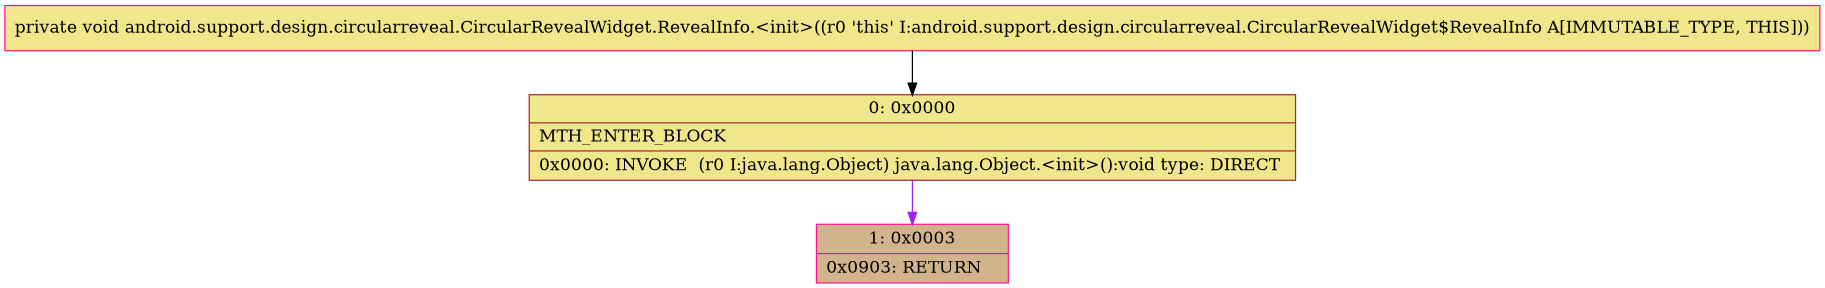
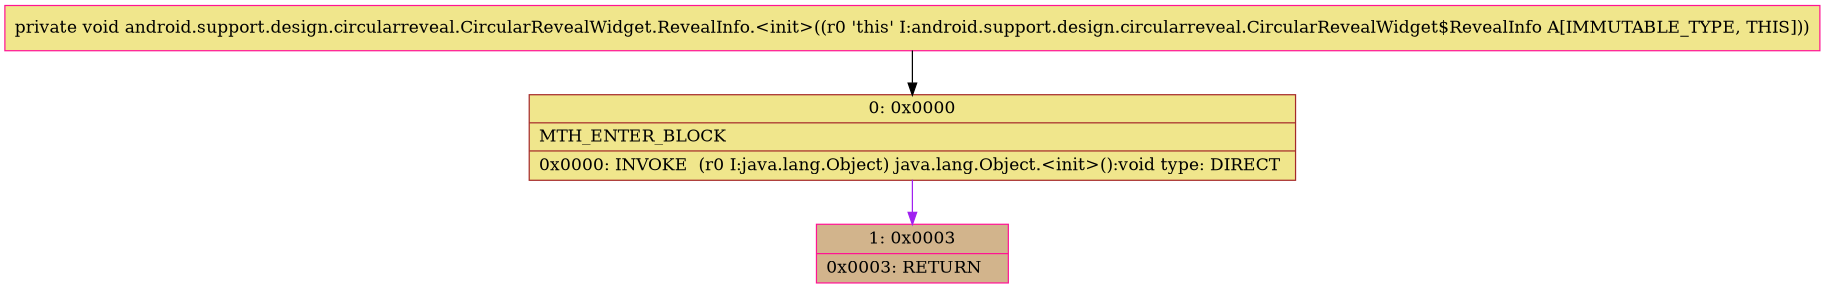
node "1: 0x0003": text "0x0903: RETURN" -> "0x0003: RETURN"
